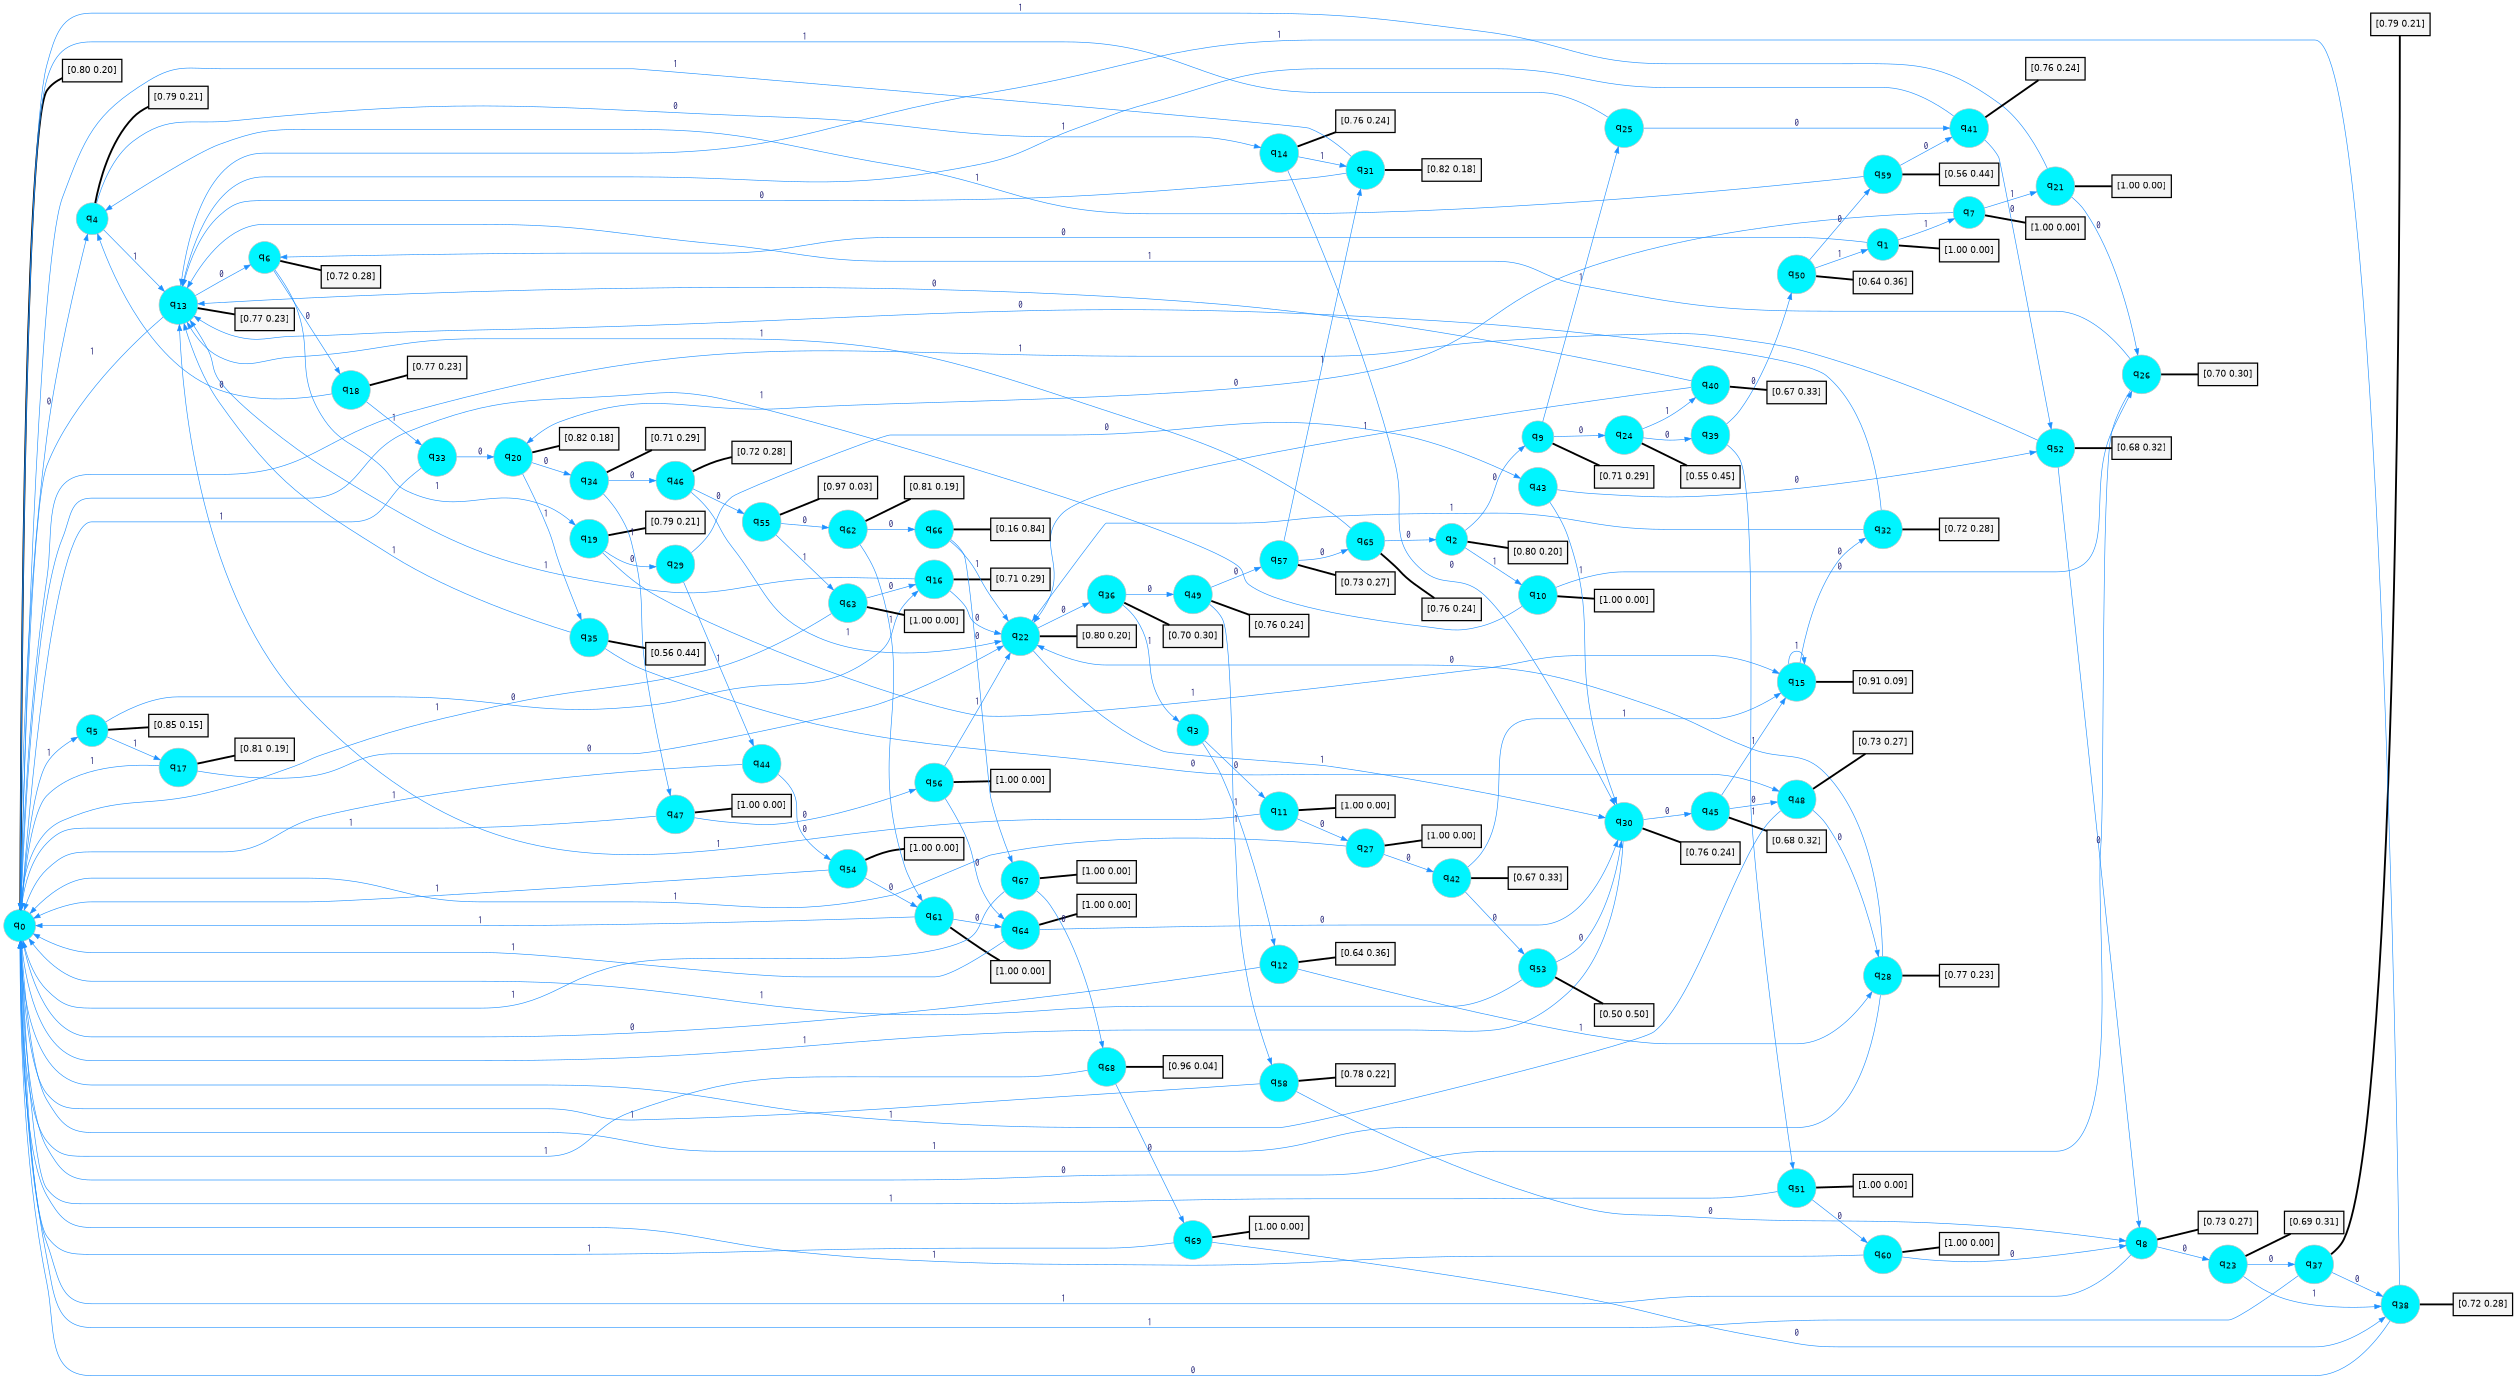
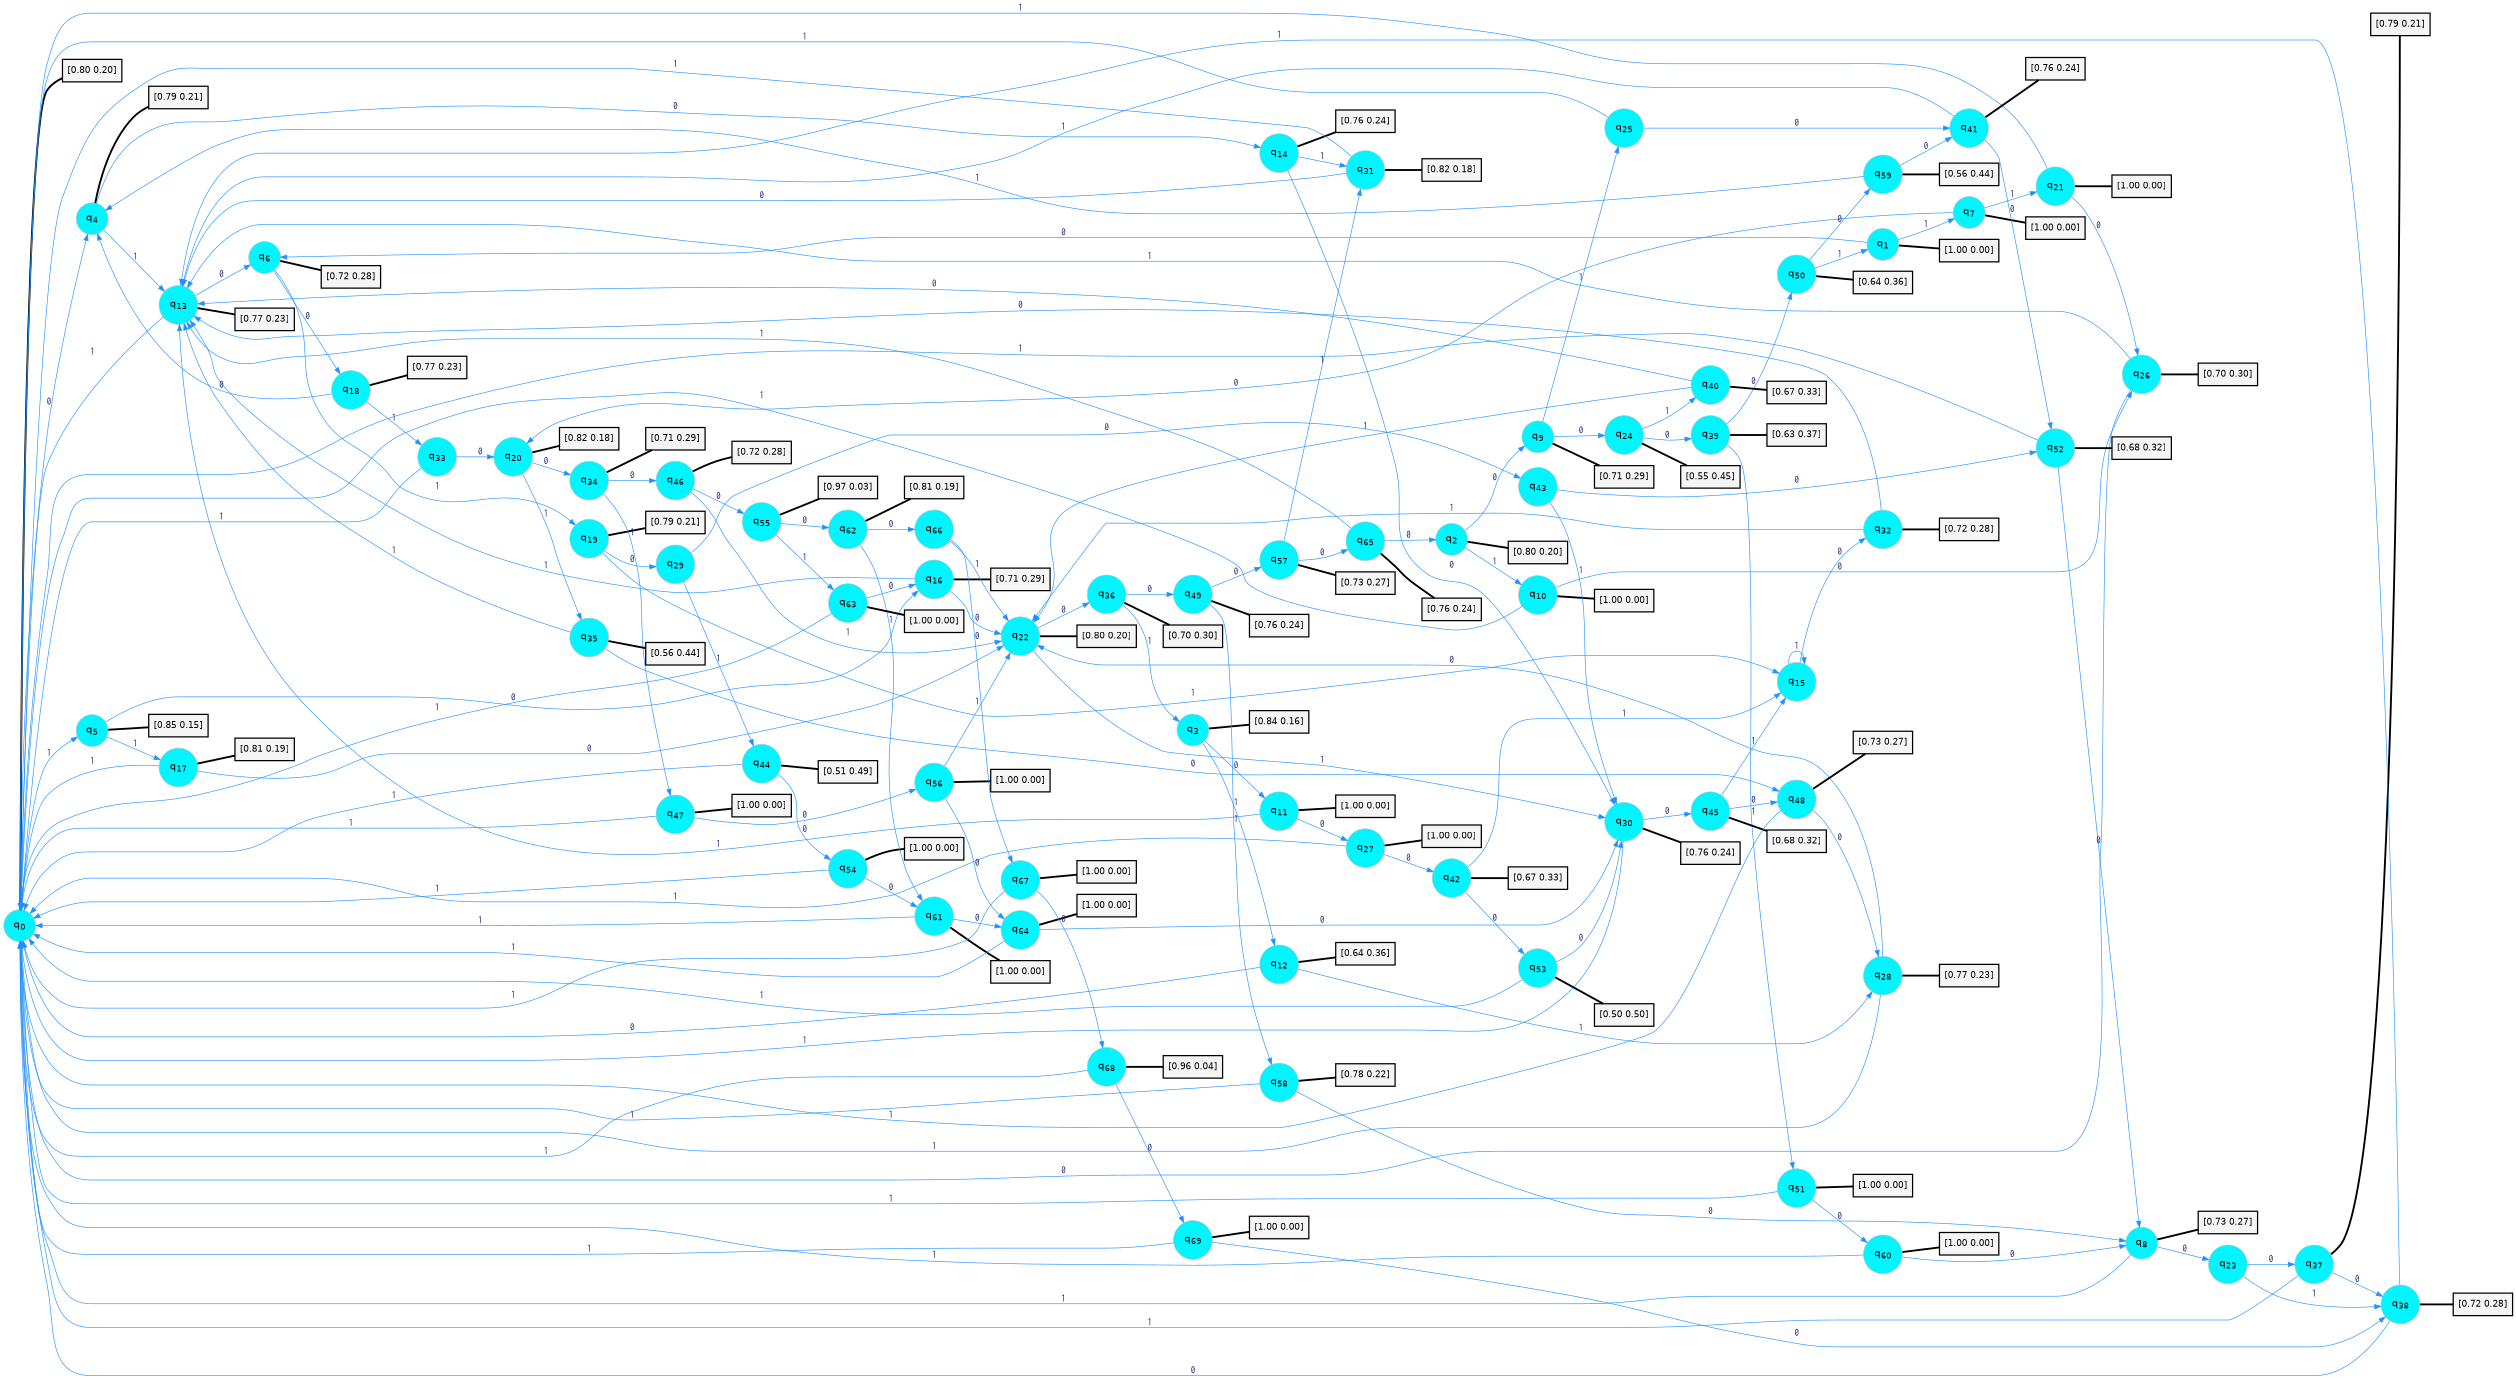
node "[0.63 0.37]": added
node "[0.16 0.84]": removed
node "[0.91 0.09]": removed
node "[0.84 0.16]": added
node "[0.51 0.49]": added
node "[0.69 0.31]": removed
